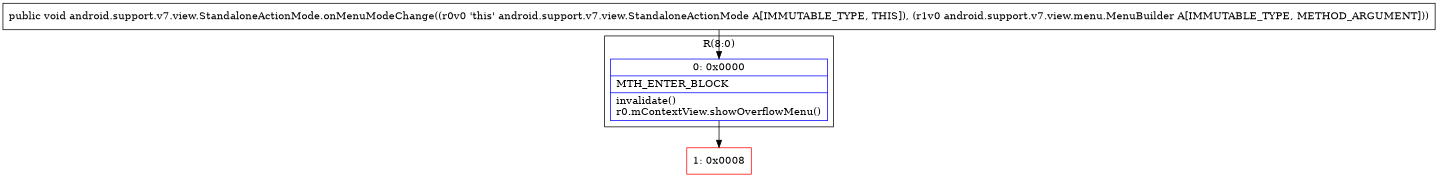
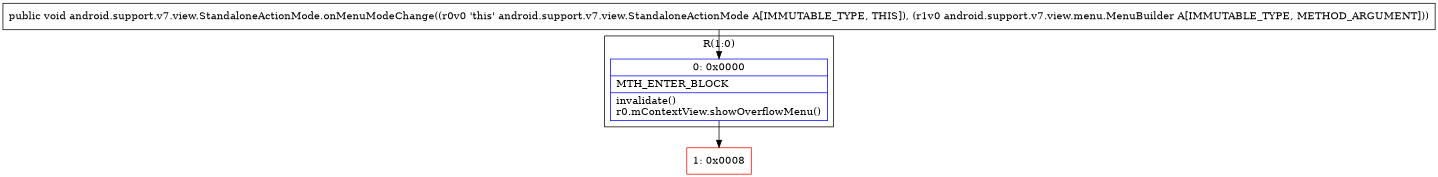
cluster "R(8:0)": label "R(8:0)" -> "R(1:0)"
